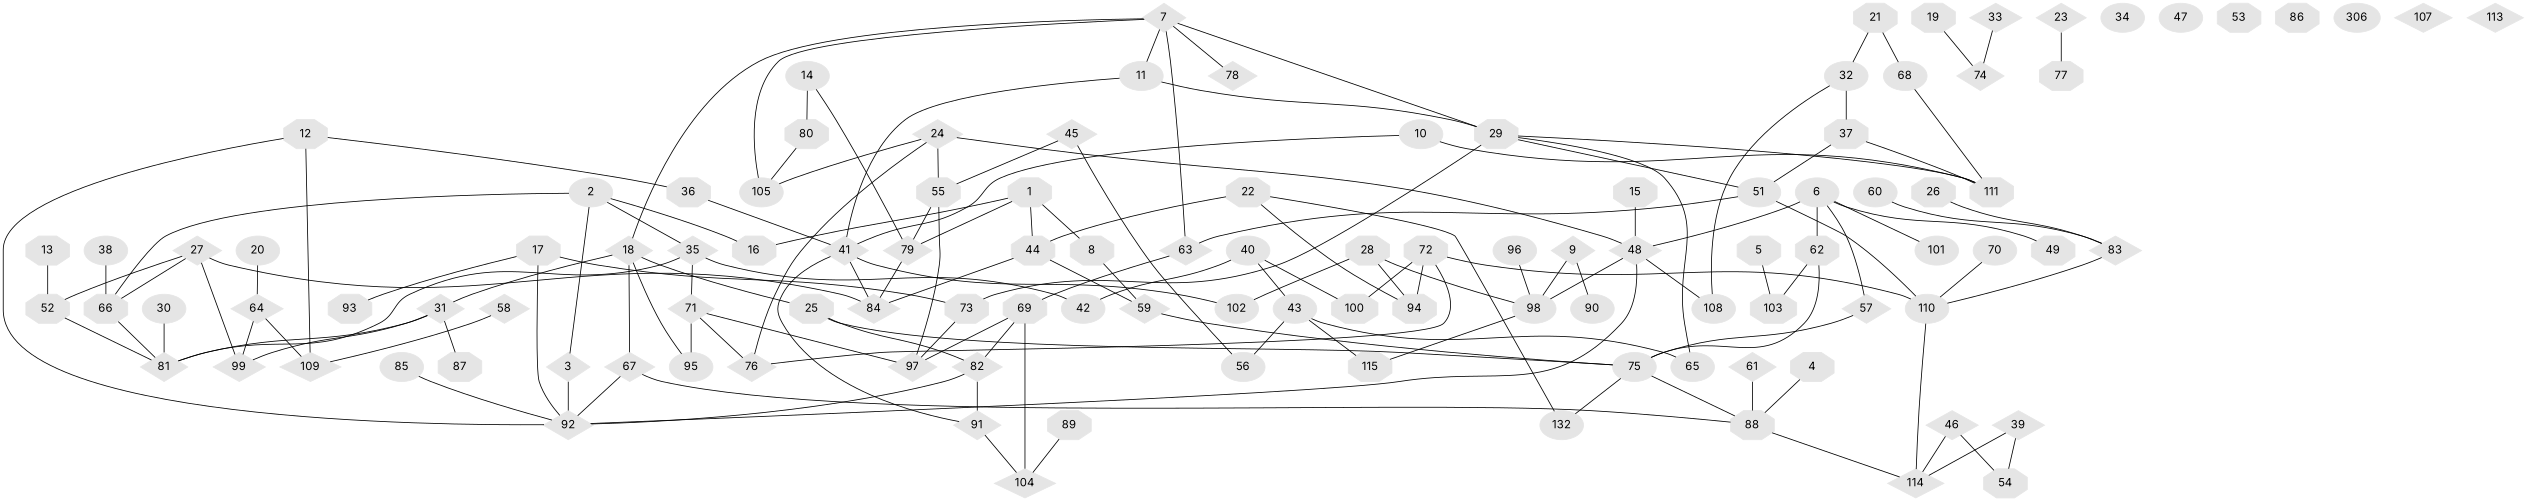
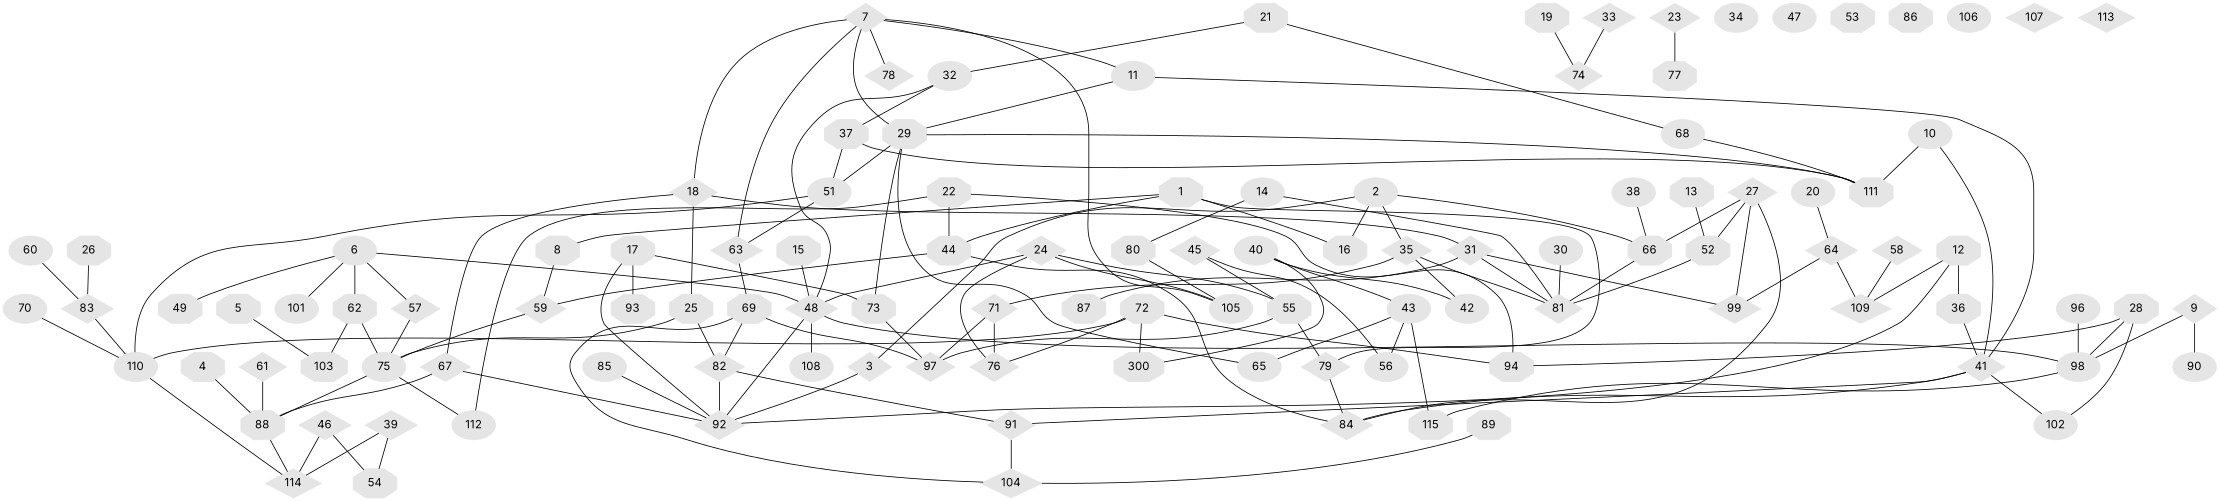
node "306": label "306" -> "106"
edge "14" -- "79": now "14" -- "81"
edge "32" -- "108": now "32" -- "48"
node "100": label "100" -> "300"
node "95": removed
node "132": label "132" -> "112"
